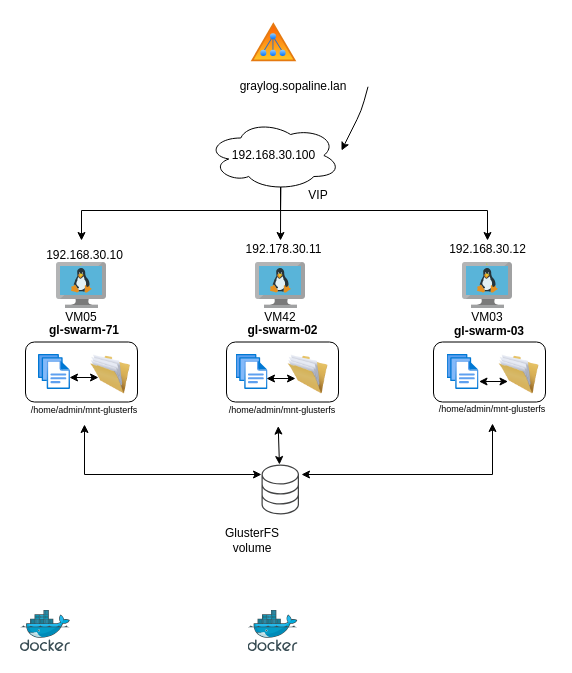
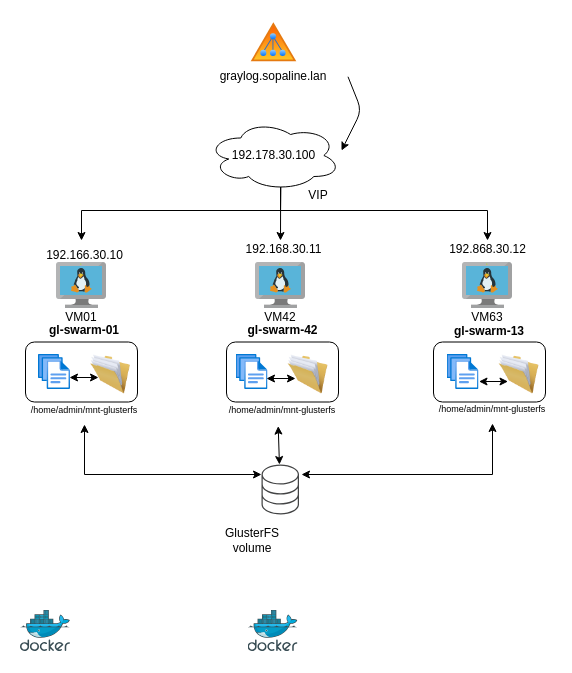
node "graylog.sopaline.lan": moved (293, 87) -> (273, 77)
node "192.168.30.100": label "192.168.30.100" -> "192.178.30.100"
node "192.178.30.11": label "192.178.30.11" -> "192.168.30.11"
node "192.168.30.12": label "192.168.30.12" -> "192.868.30.12"
node "192.168.30.10": label "192.168.30.10" -> "192.166.30.10"
node "VM05": label "VM05" -> "VM01"
node "VM03": label "VM03" -> "VM63"
node "gl-swarm-71": label "gl-swarm-71" -> "gl-swarm-01"
node "gl-swarm-02": label "gl-swarm-02" -> "gl-swarm-42"
node "gl-swarm-03": label "gl-swarm-03" -> "gl-swarm-13"
